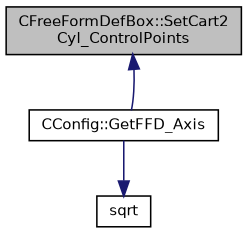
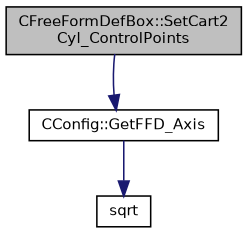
edge "CConfig::GetFFD_Axis" -> "CFreeFormDefBox::SetCart2 Cyl_ControlPoints": reversed
